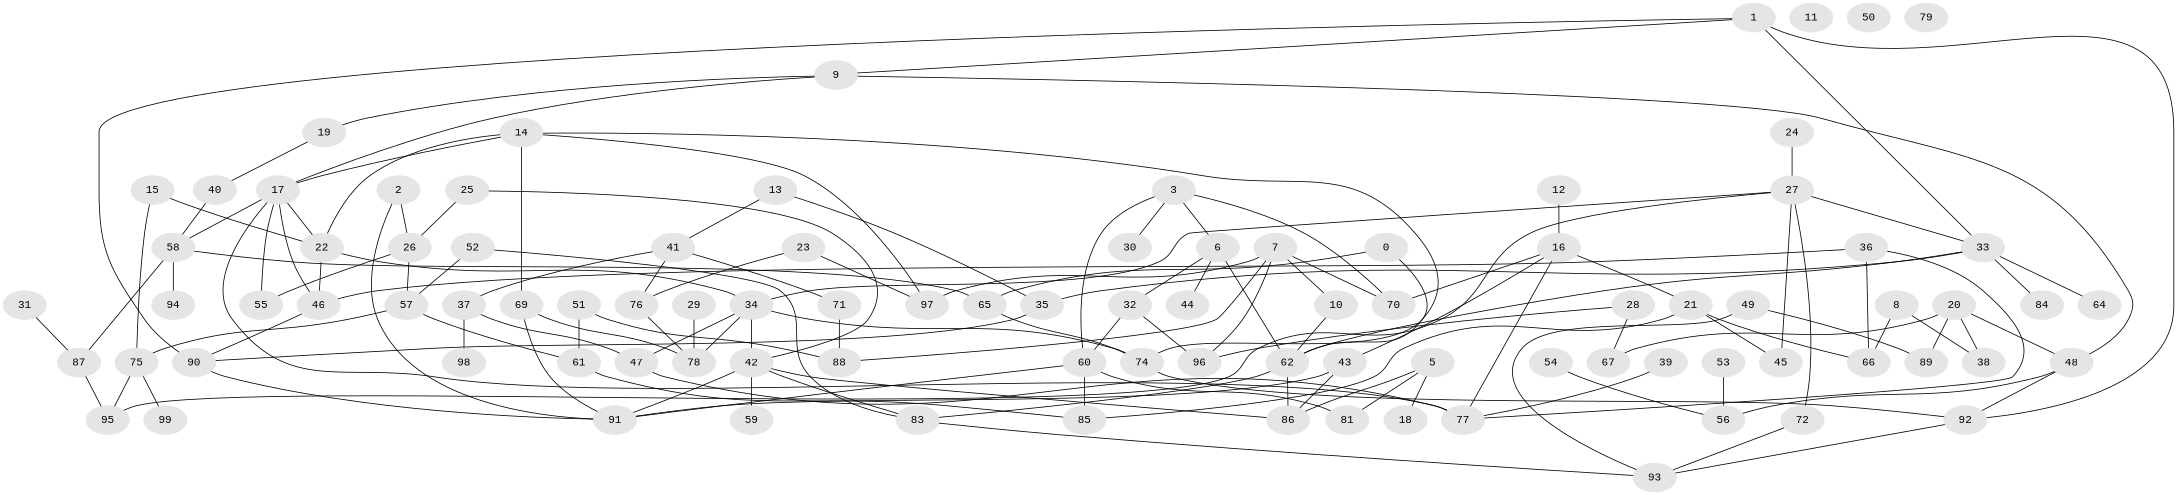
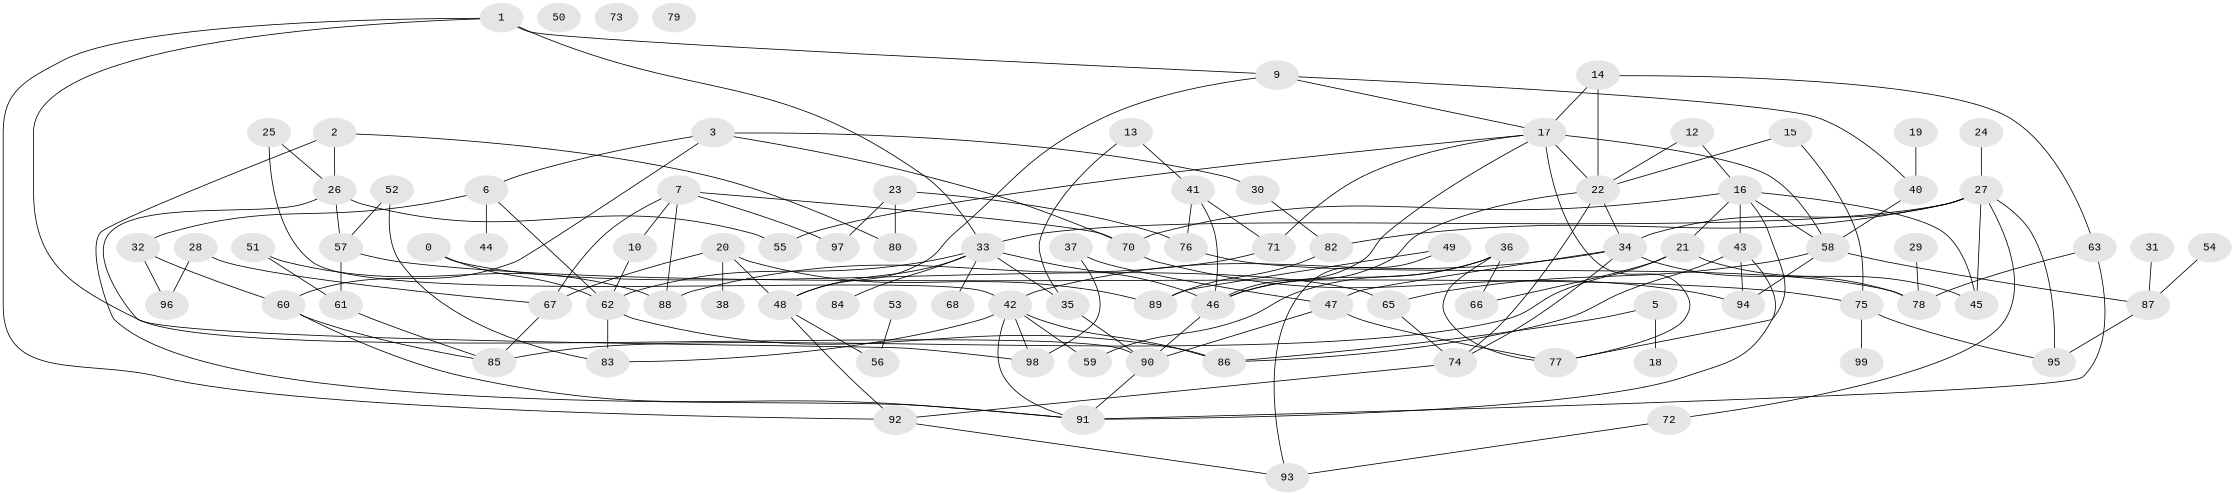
node "73": added
node "11": removed
edge "9" -- "19": now "9" -- "40"
edge "14" -- "97": removed
edge "12" -- "22": added
edge "17" -- "71": added
edge "14" -- "74": now "22" -- "74"
edge "16" -- "45": added
edge "16" -- "58": added
node "80": added
node "82": added
edge "33" -- "46": added
edge "41" -- "37": now "41" -- "46"
edge "33" -- "48": added
edge "43" -- "94": added
edge "70" -- "94": added
edge "36" -- "59": added
node "69": label "69" -> "63"
node "8": removed
node "64": label "64" -> "68"
edge "7" -- "96": now "7" -- "67"
edge "42" -- "98": added
edge "67" -- "85": added
edge "47" -- "90": added
edge "26" -- "98": added
node "39": removed
edge "54" -- "56": now "54" -- "87"
node "81": removed
edge "83" -- "93": removed
